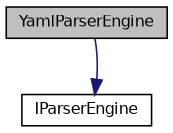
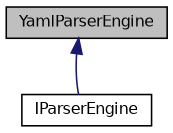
edge "YamlParserEngine" -> "IParserEngine": reversed
